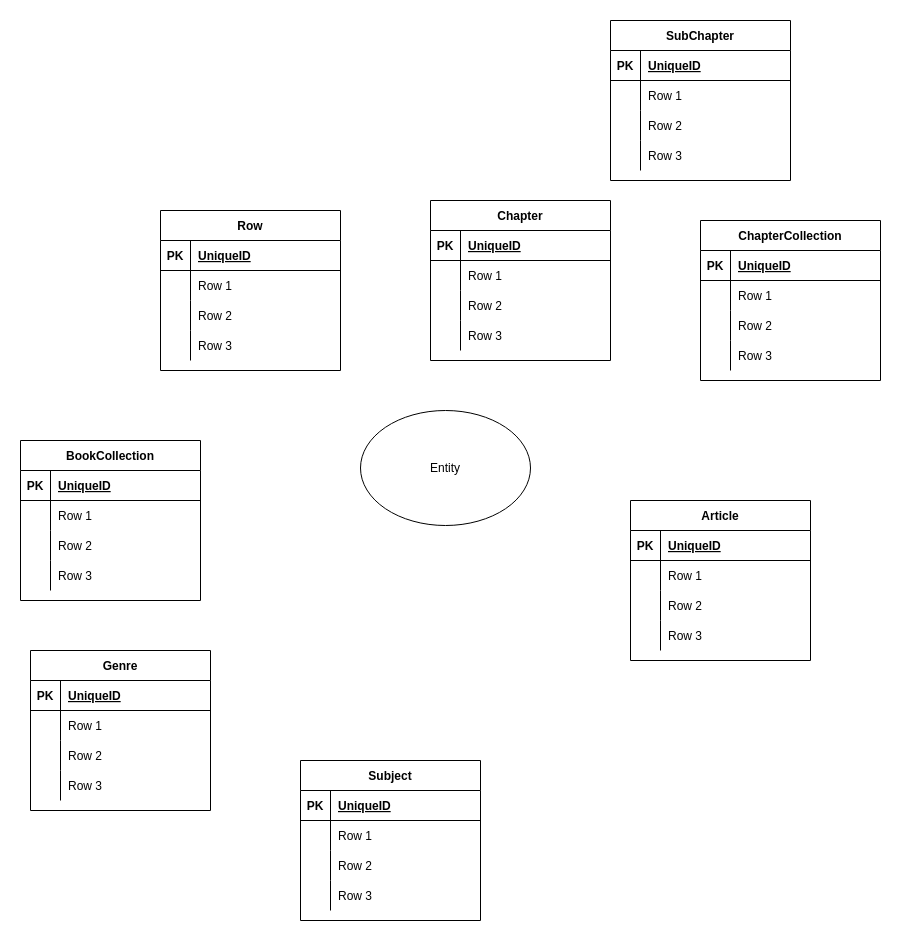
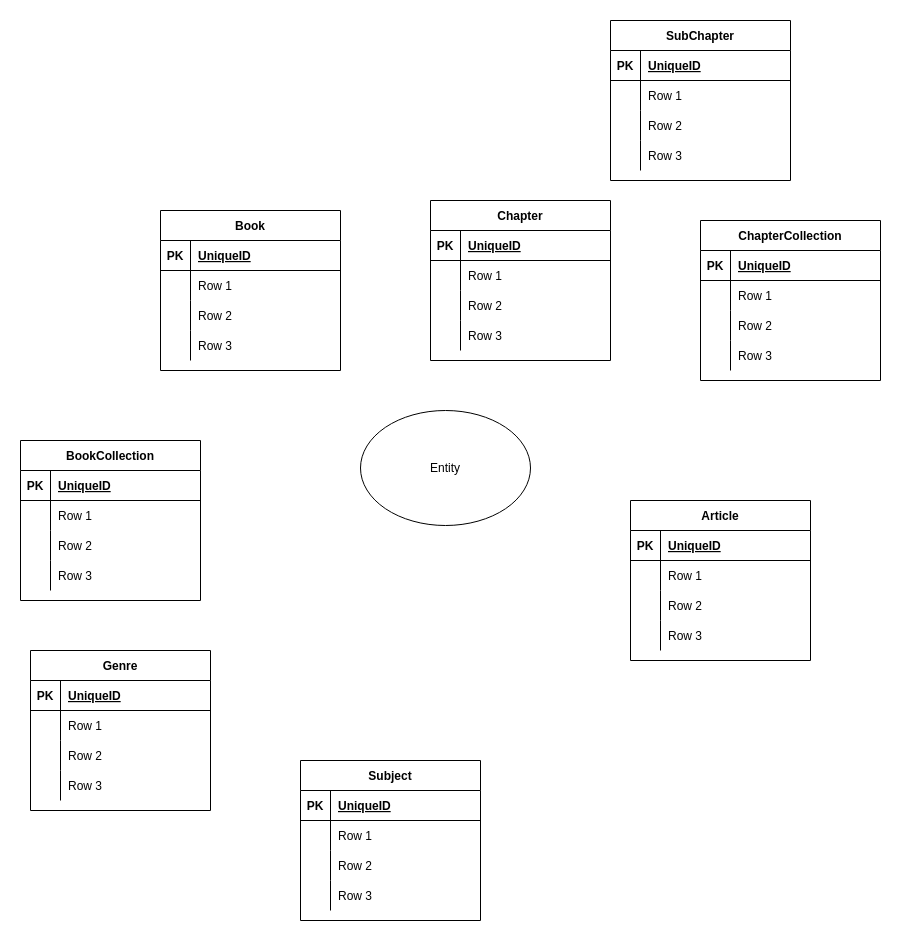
node "Row": label "Row" -> "Book"
